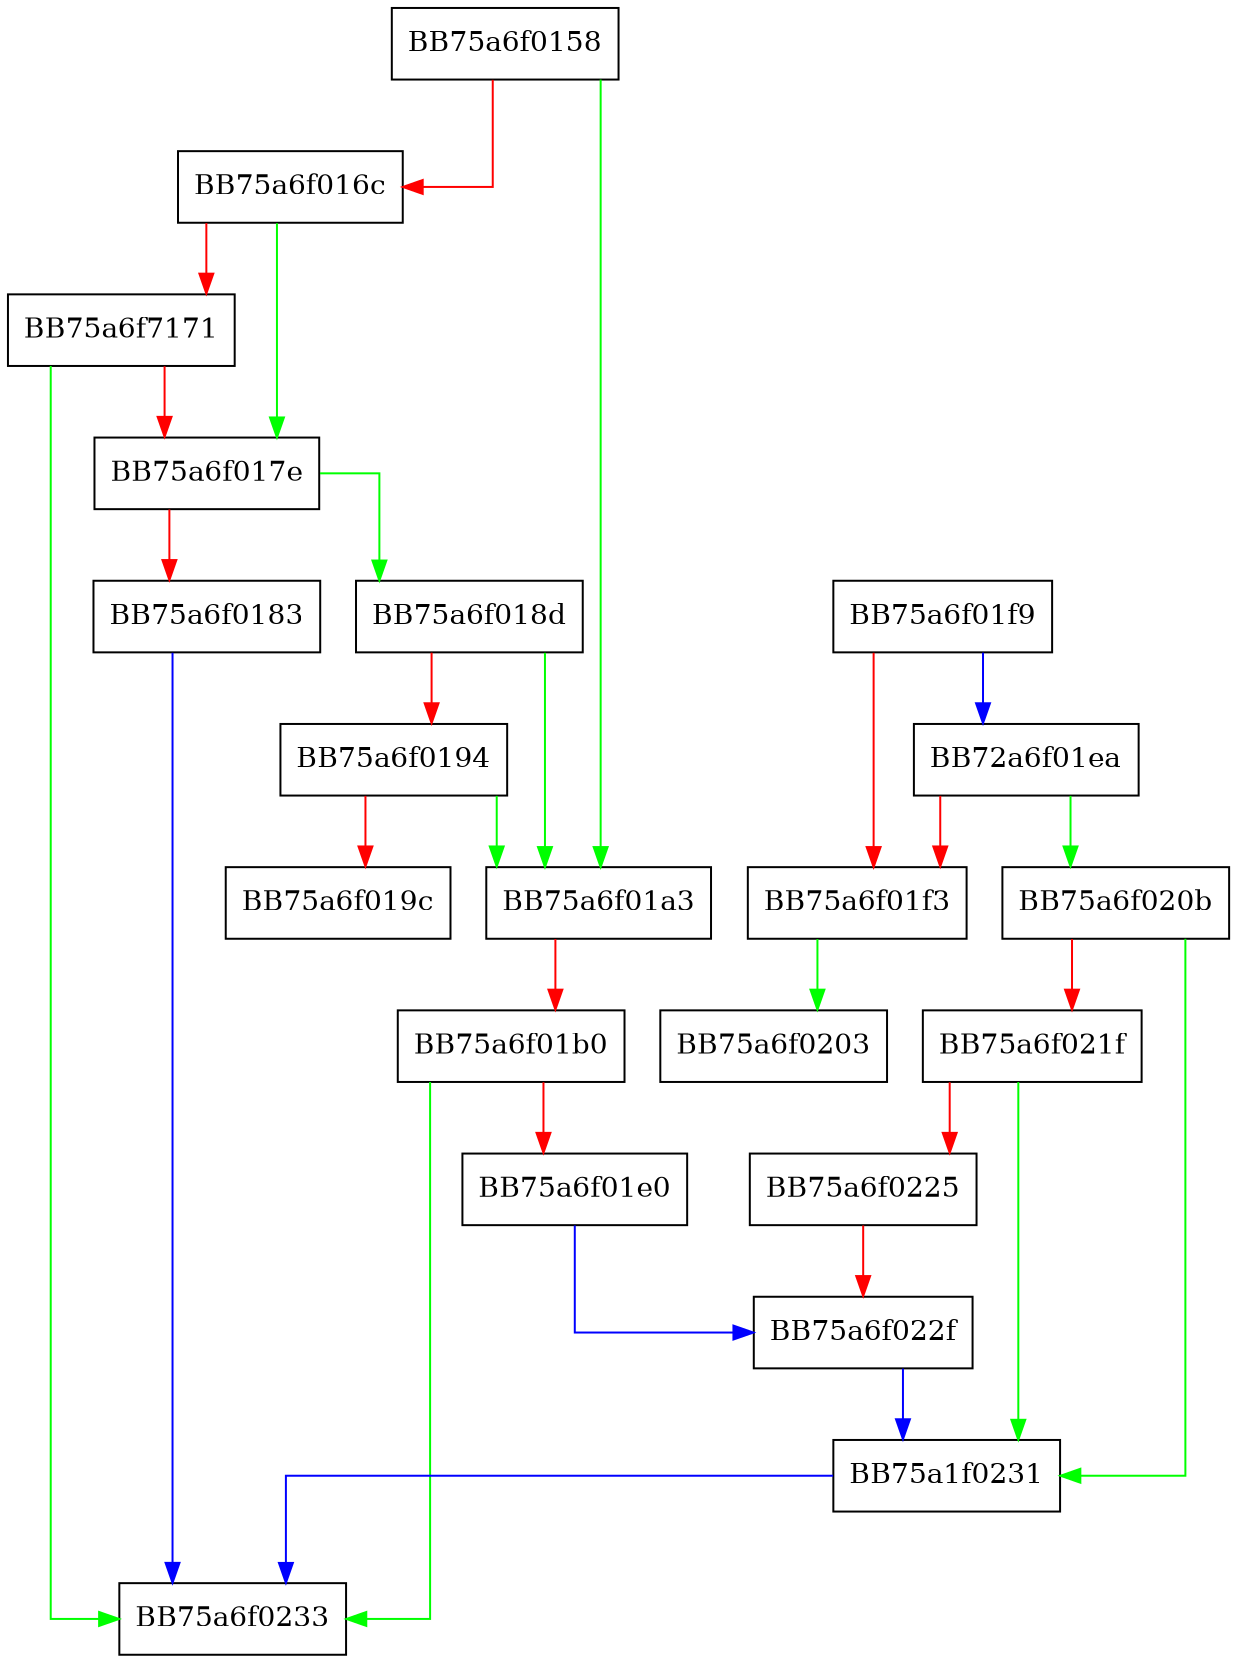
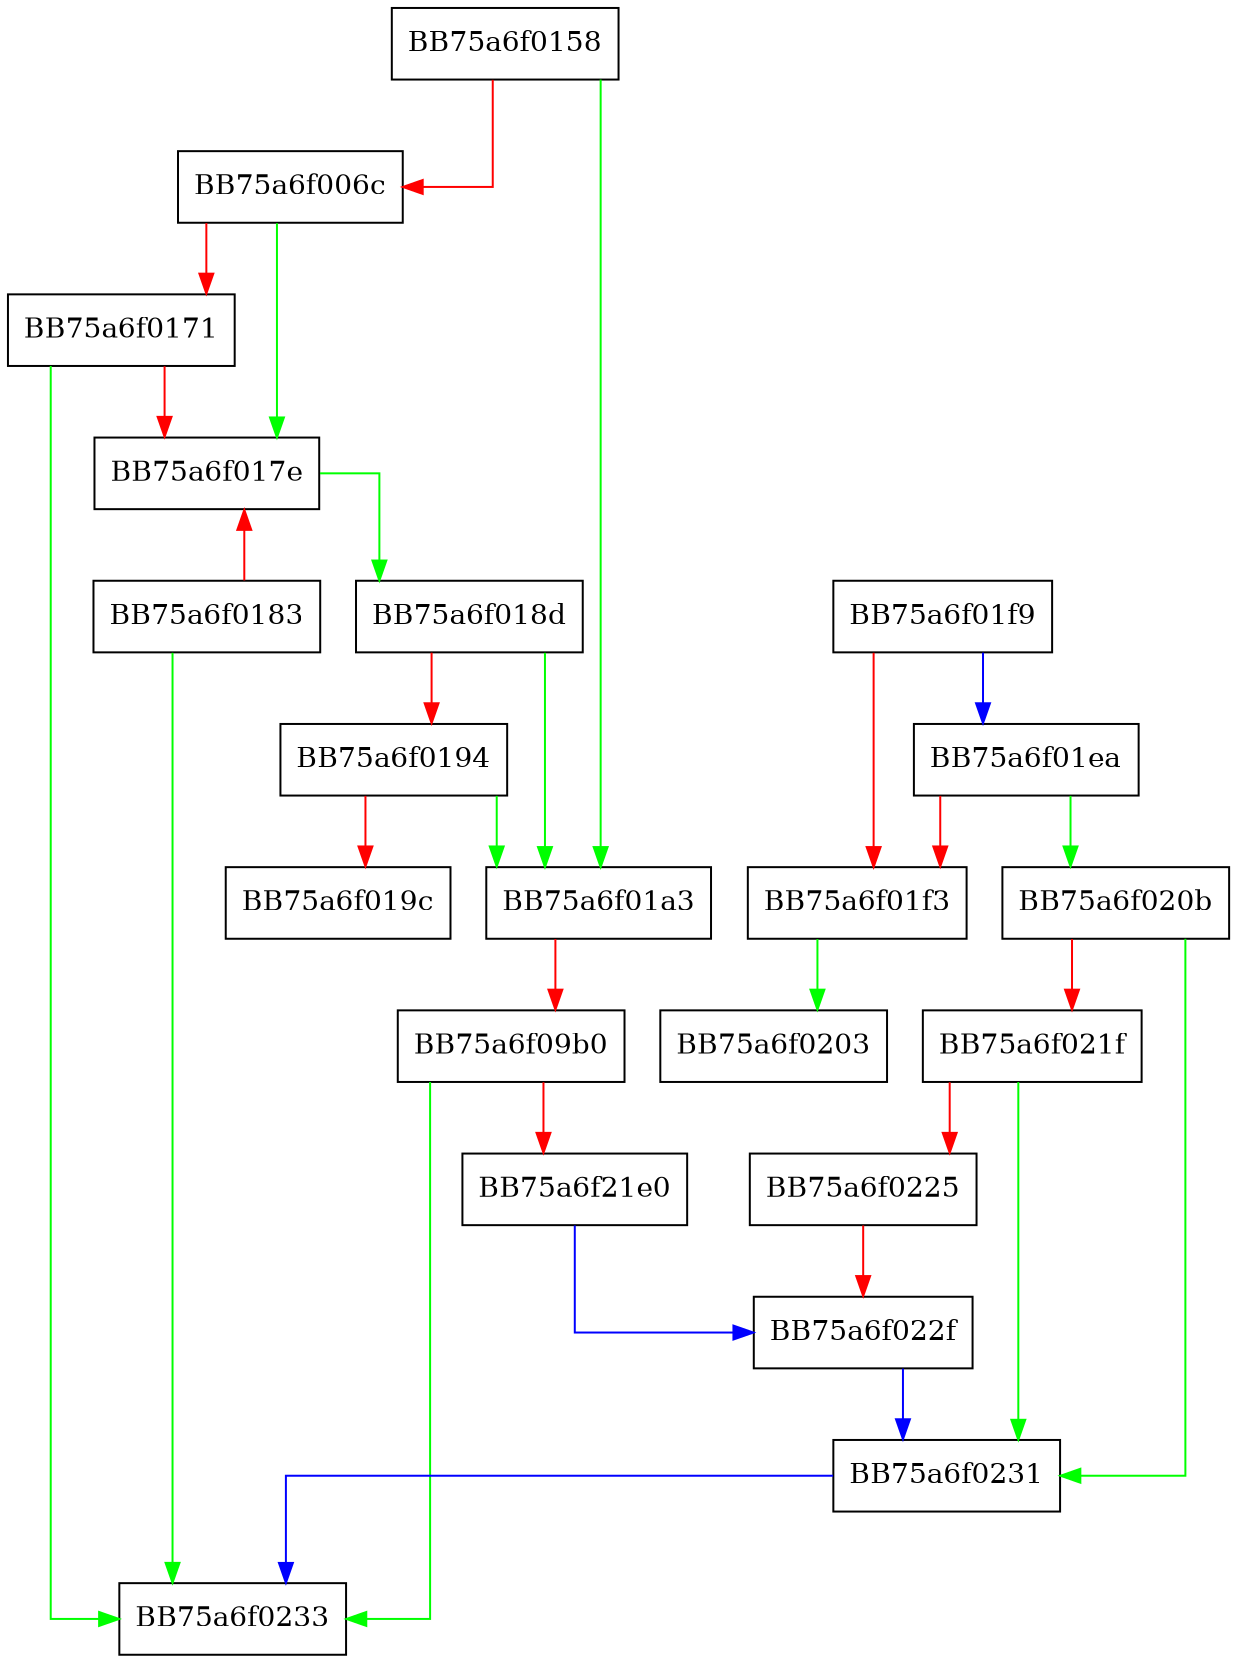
node "BB75a6f016c": label "BB75a6f016c" -> "BB75a6f006c"
node "BB75a6f7171": label "BB75a6f7171" -> "BB75a6f0171"
edge "BB75a6f017e" -> "BB75a6f0183": reversed
node "BB72a6f01ea": label "BB72a6f01ea" -> "BB75a6f01ea"
node "BB75a6f01b0": label "BB75a6f01b0" -> "BB75a6f09b0"
edge "BB75a6f0183" -> "BB75a6f0233": color blue -> green
node "BB75a6f01e0": label "BB75a6f01e0" -> "BB75a6f21e0"
node "BB75a1f0231": label "BB75a1f0231" -> "BB75a6f0231"
